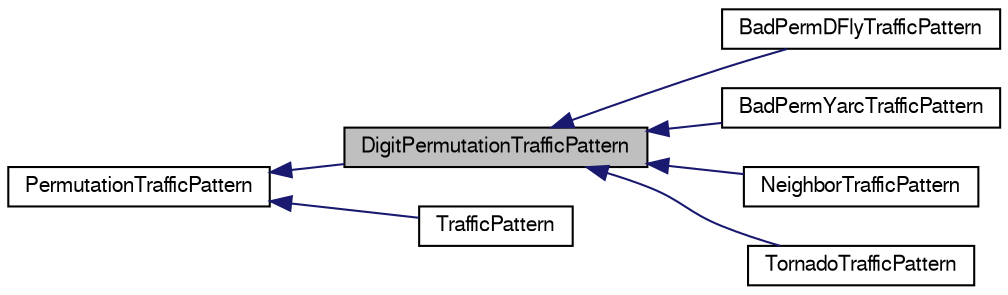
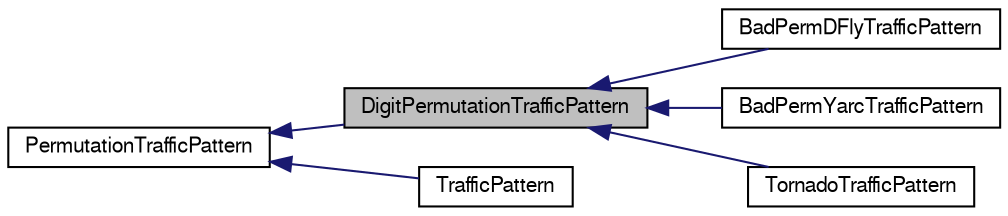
node "NeighborTrafficPattern": removed
